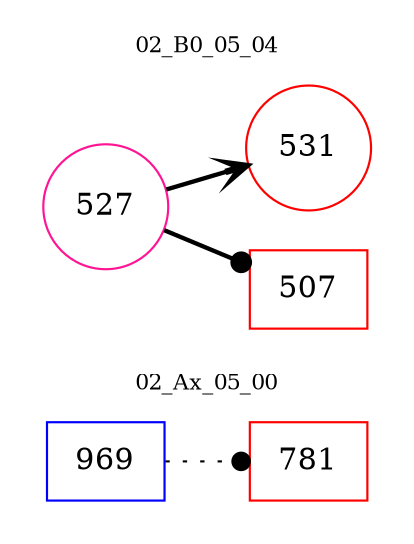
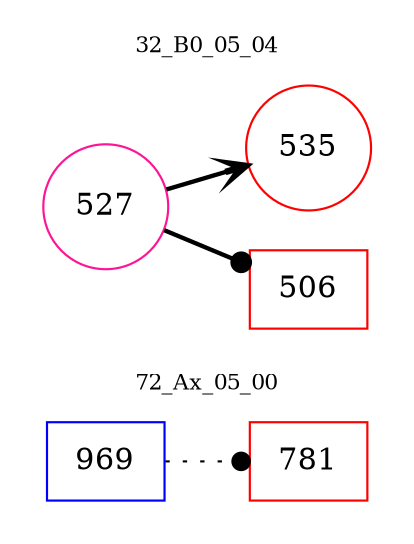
cluster "02_B0_05_04": label "02_B0_05_04" -> "32_B0_05_04"
node "531": label "531" -> "535"
node "507": label "507" -> "506"
cluster "02_Ax_05_00": label "02_Ax_05_00" -> "72_Ax_05_00"
